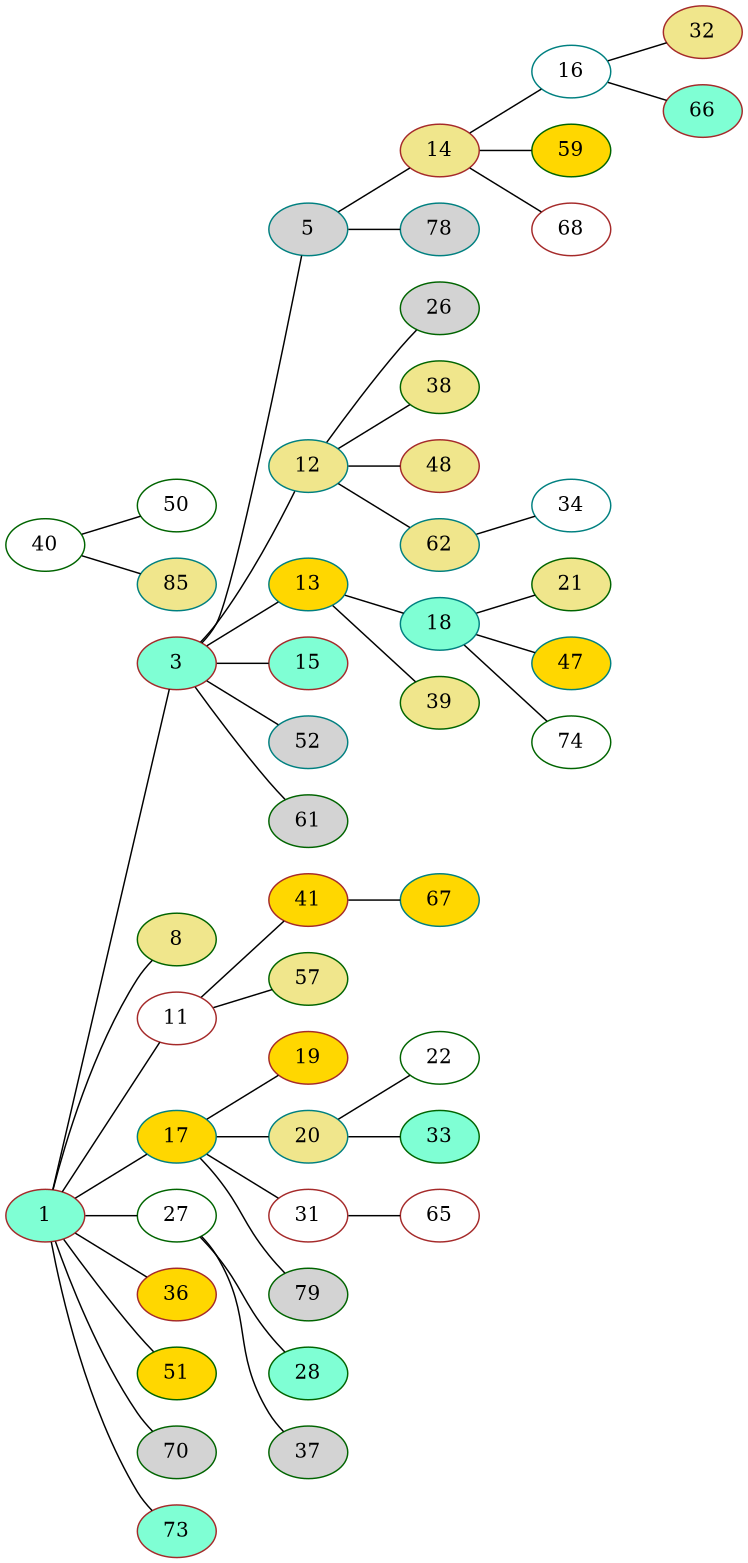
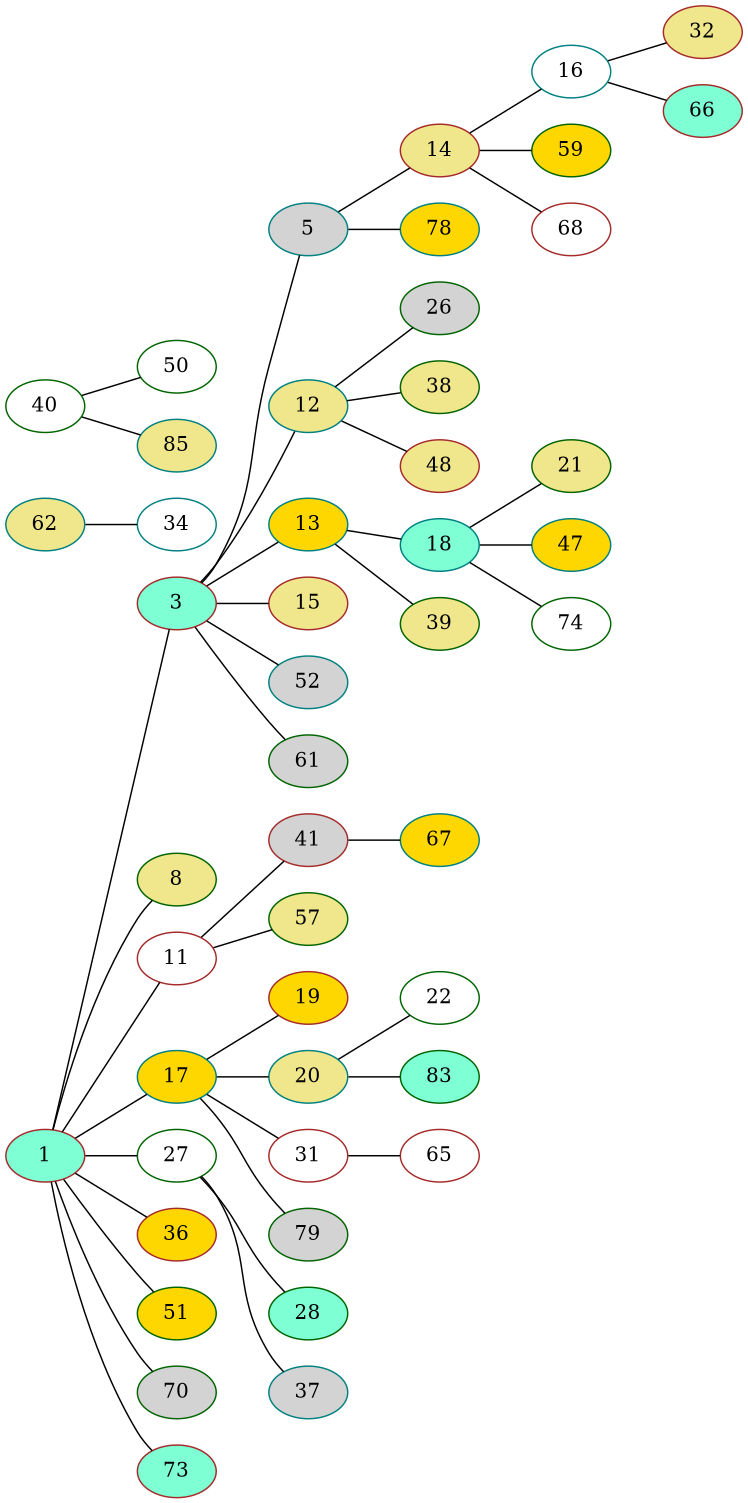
node "78": fillcolor lightgrey -> gold
edge "12" -- "62": removed
node "15": fillcolor aquamarine -> khaki
node "41": fillcolor gold -> lightgrey
node "33": label "33" -> "83"
node "37": color darkgreen -> teal
